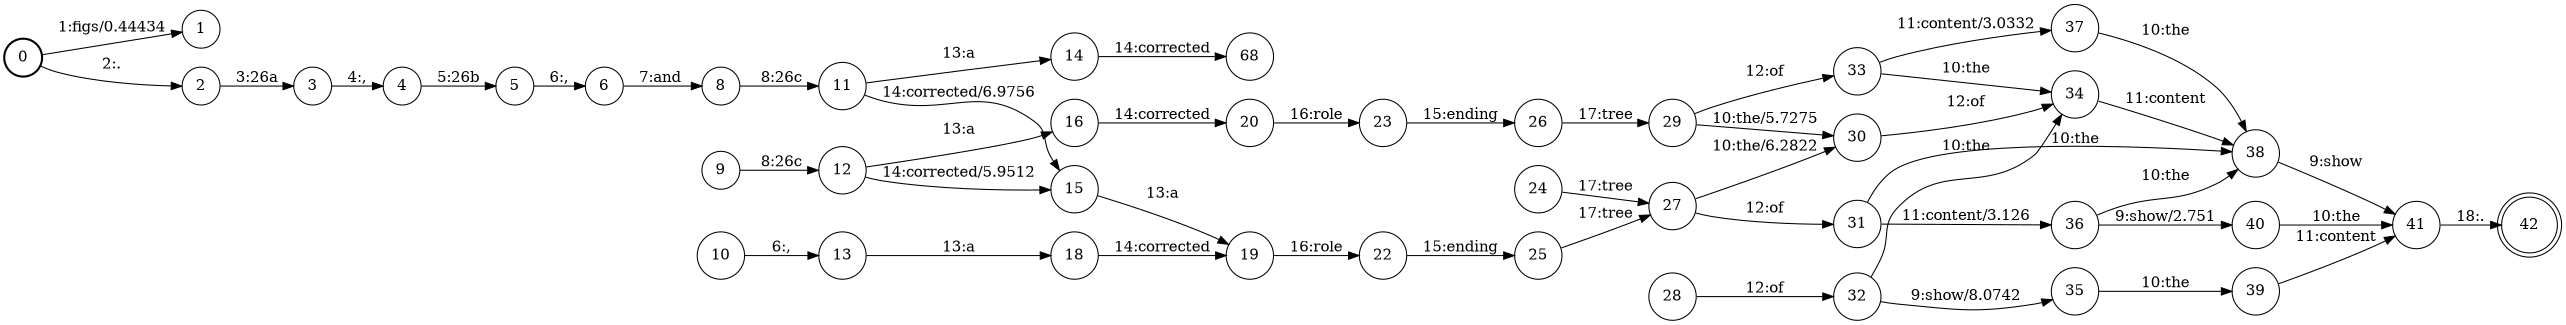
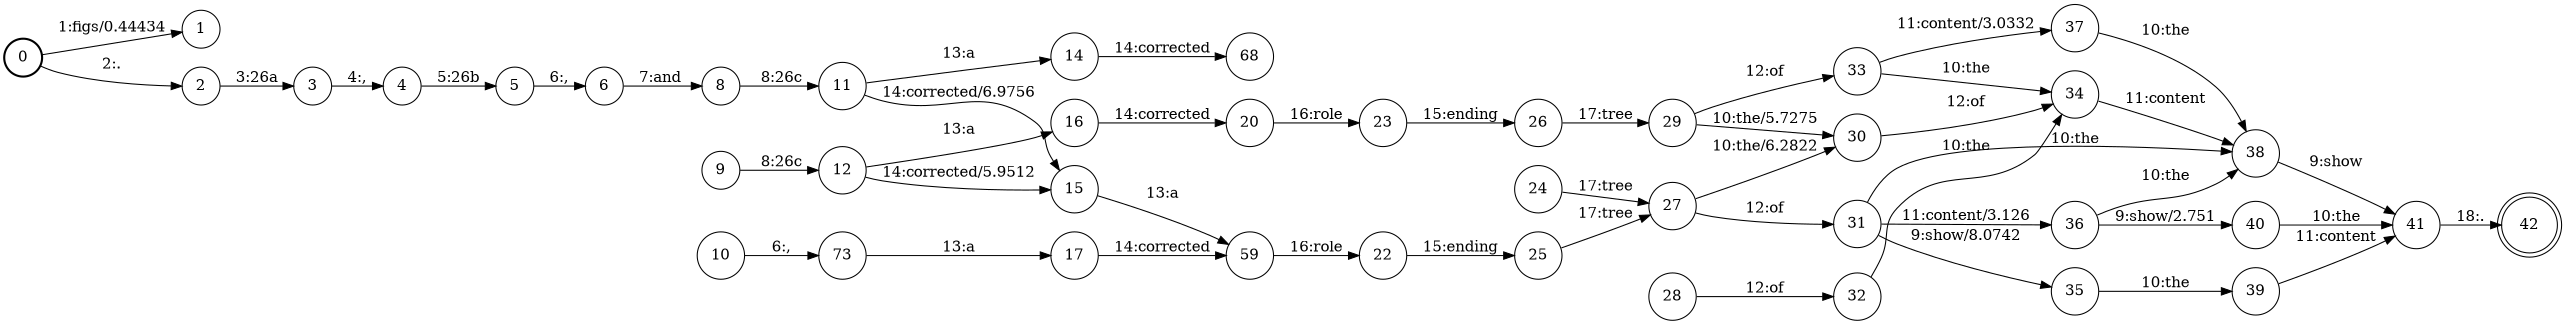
node "13": label "13" -> "73"
node "18": label "18" -> "17"
node "19": label "19" -> "59"
edge "32" -> "35": now "31" -> "35"
